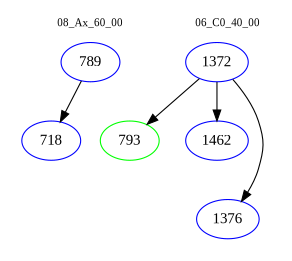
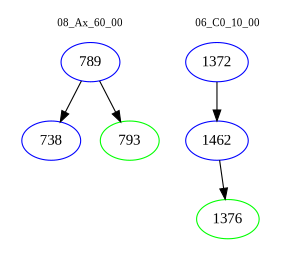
cluster "06_C0_40_00": label "06_C0_40_00" -> "06_C0_10_00"
edge "1372" -> "793": now "789" -> "793"
edge "1372" -> "1376": now "1462" -> "1376"
node "718": label "718" -> "738"
node "1376": color blue -> green
